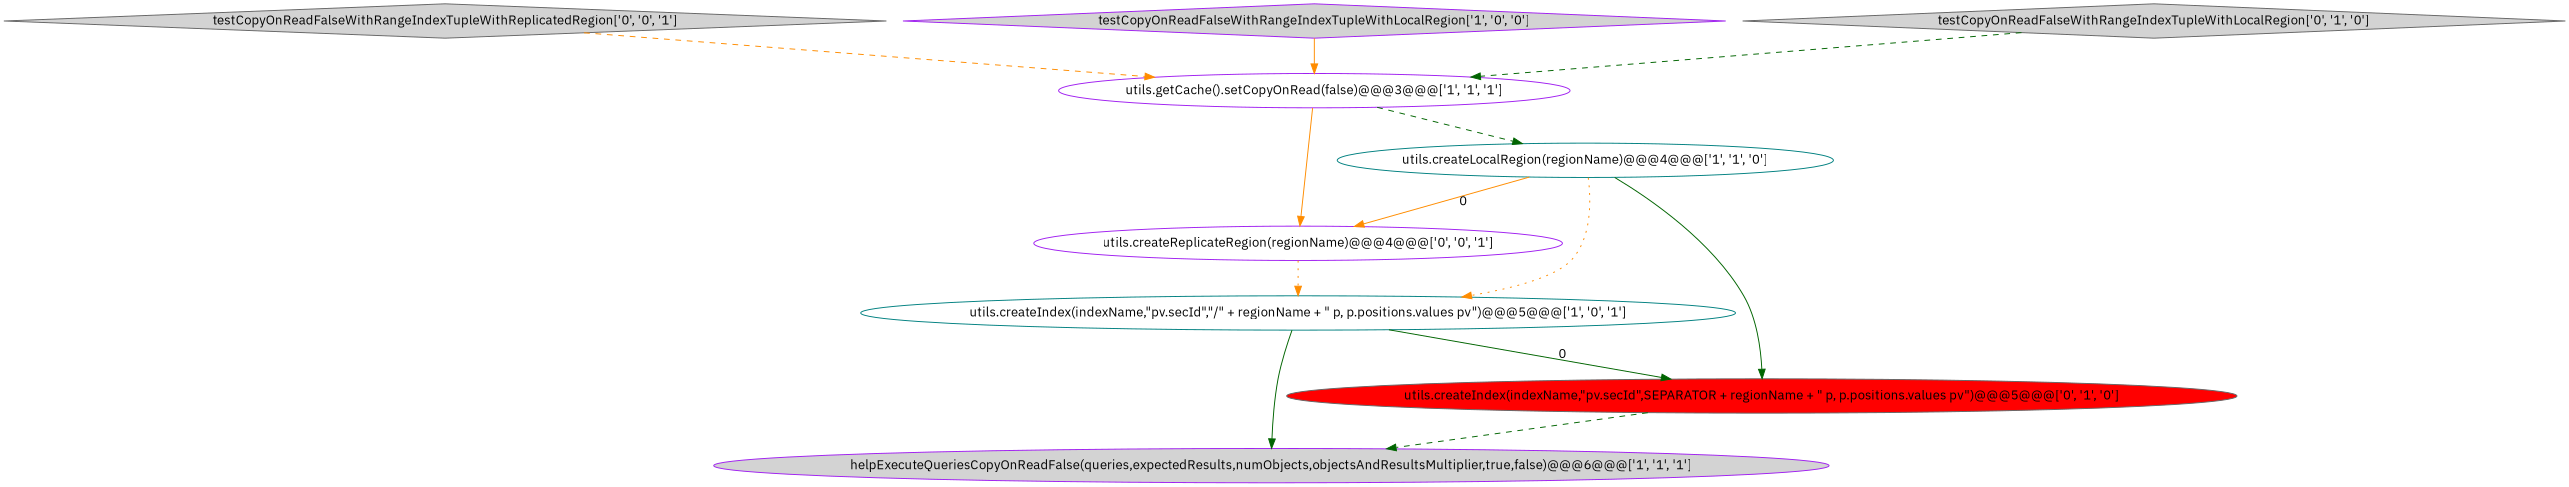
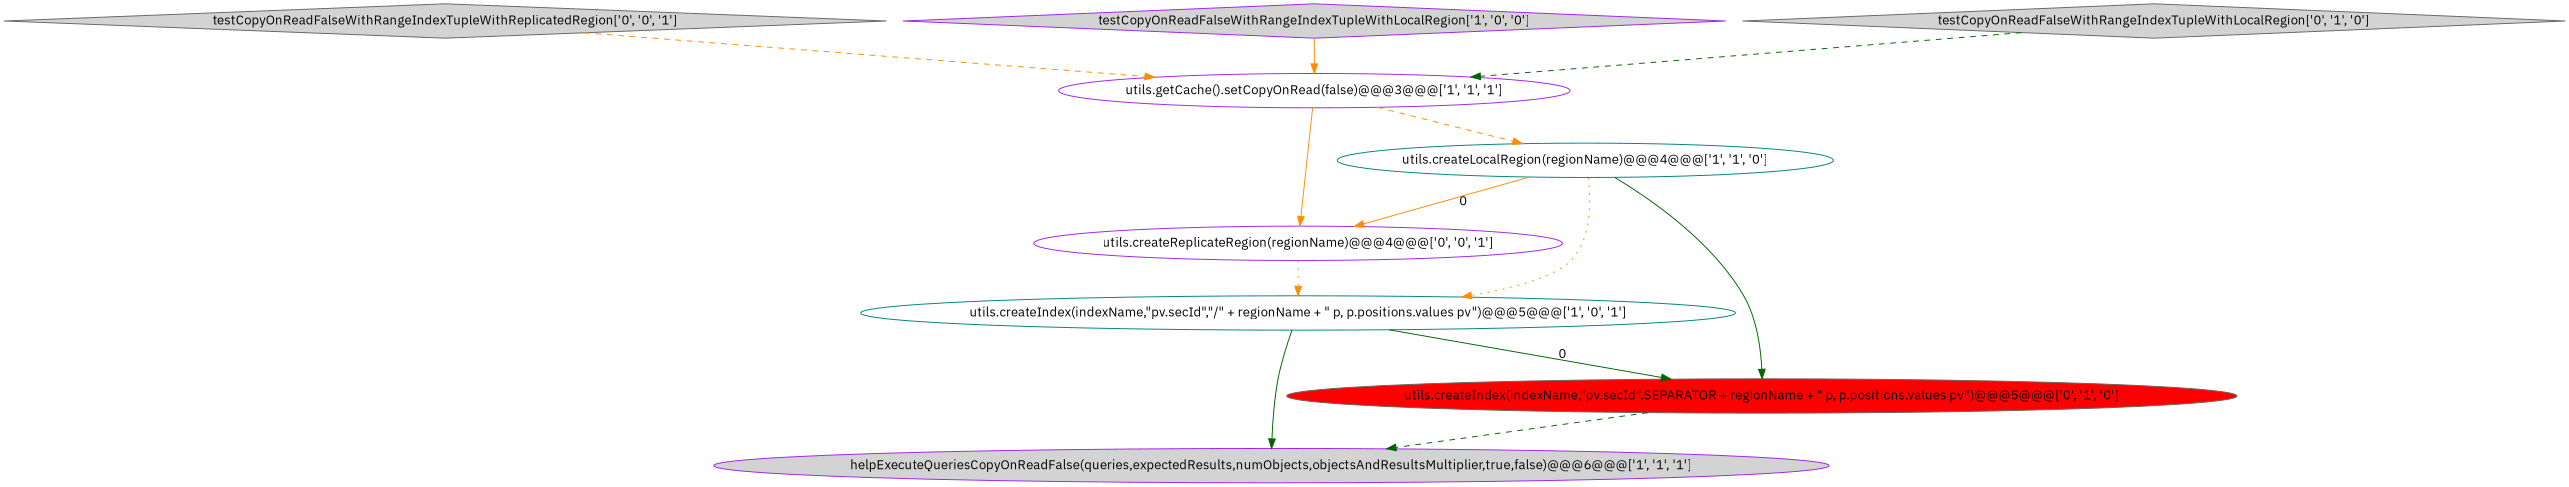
edge "utils.getCache().setCopyOnRead(false)@@@3@@@['1', '1', '1']" -> "utils.createLocalRegion(regionName)@@@4@@@['1', '1', '0']": color darkgreen -> darkorange
